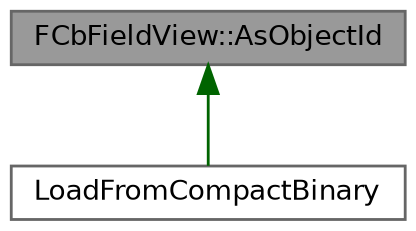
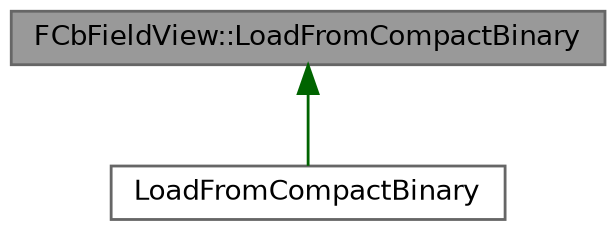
node "FCbFieldView::AsObjectId": label "FCbFieldView::AsObjectId" -> "FCbFieldView::LoadFromCompactBinary"
